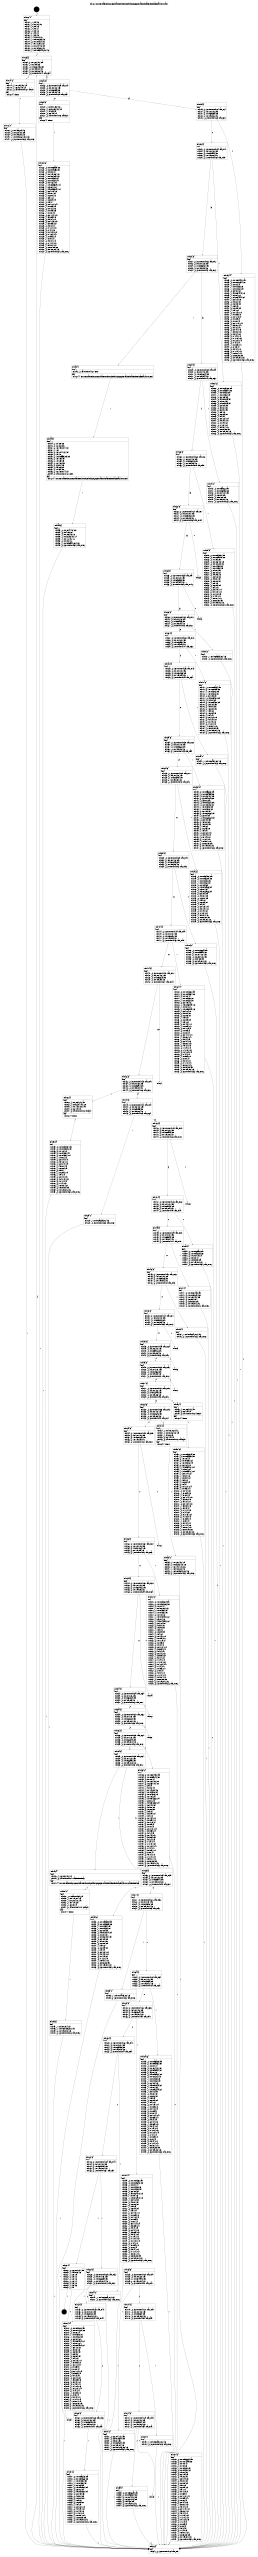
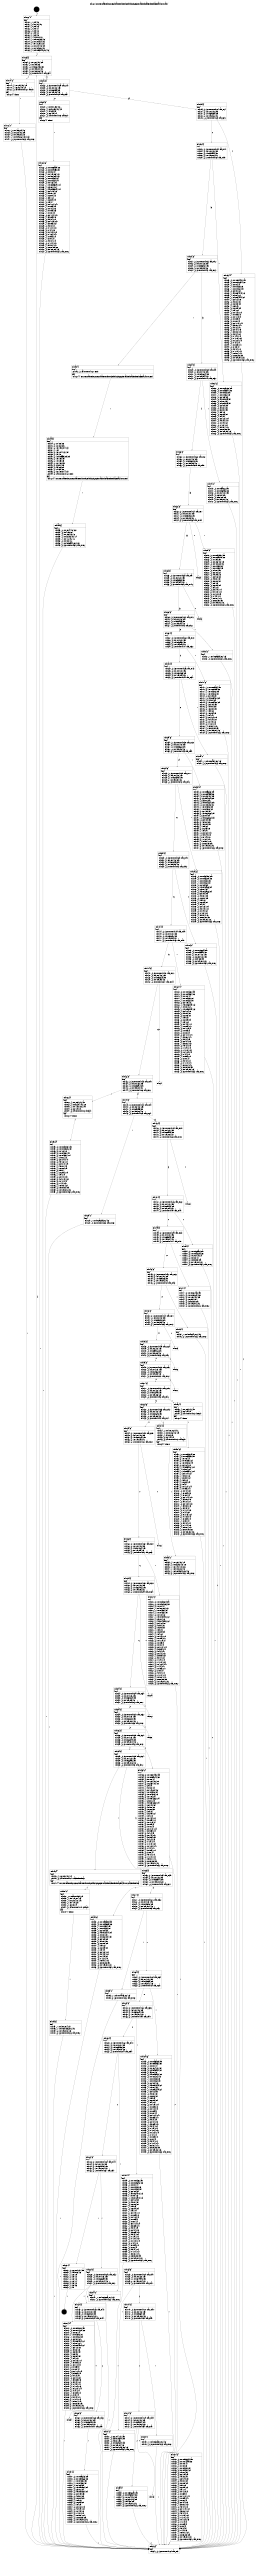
edge "0x401323 [25]" -> "0x4021fe [89]": now "0x40133c [25]" -> "0x4021fe [89]"
edge "0x402257 [21]" -> "0x4022f4": now "0x4016a7 [25]" -> "0x4022f4"
